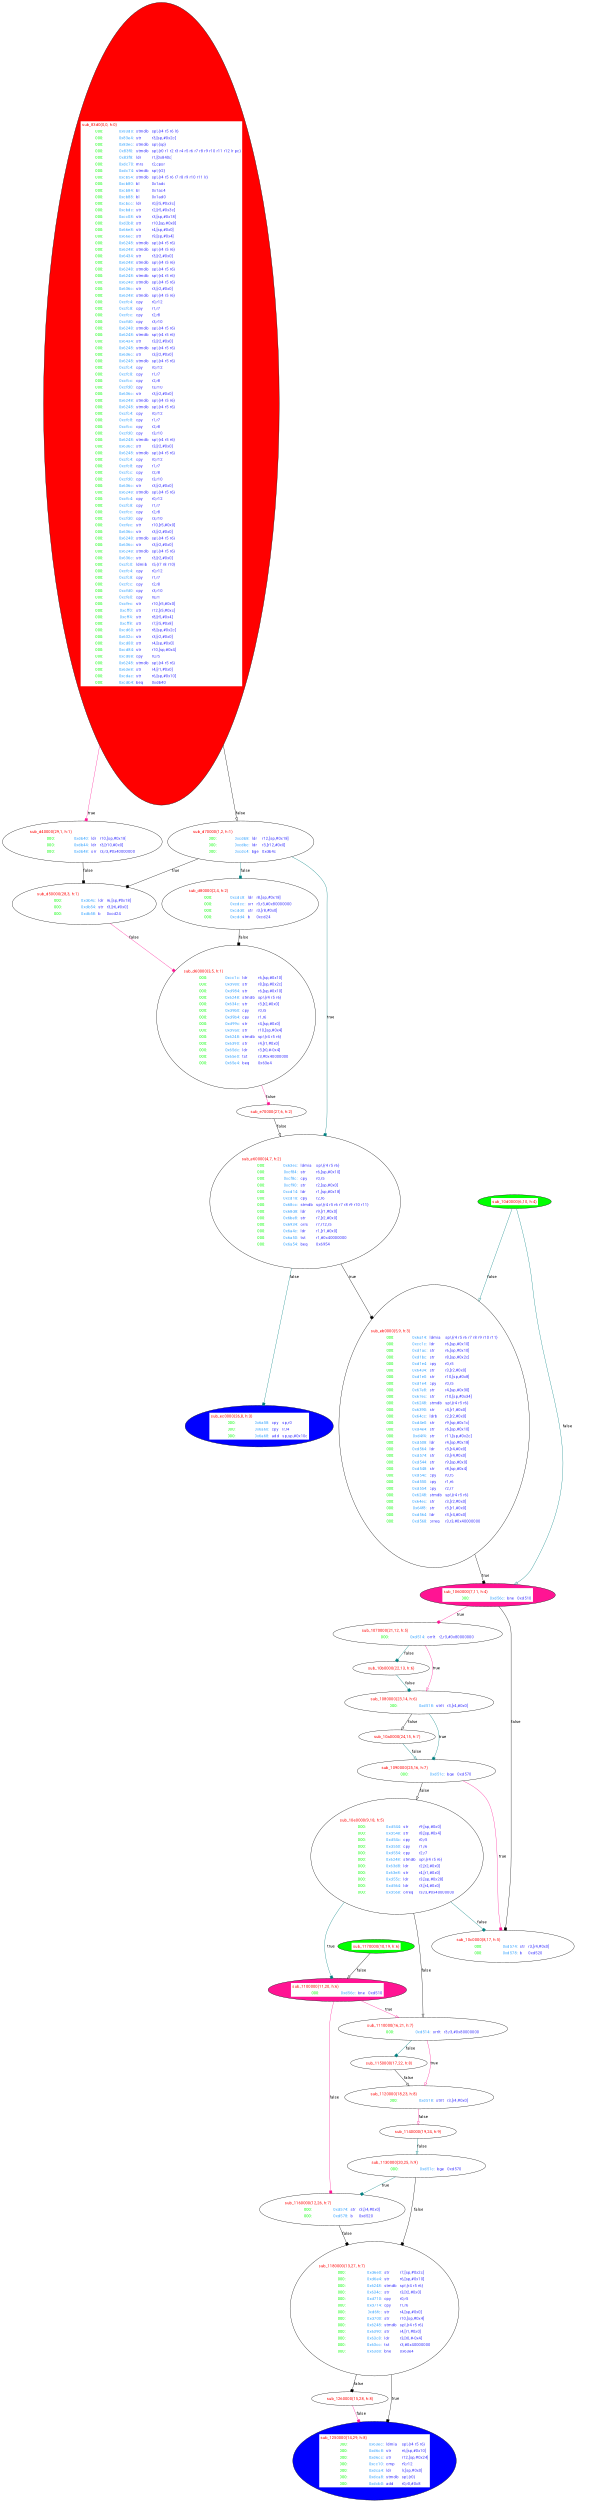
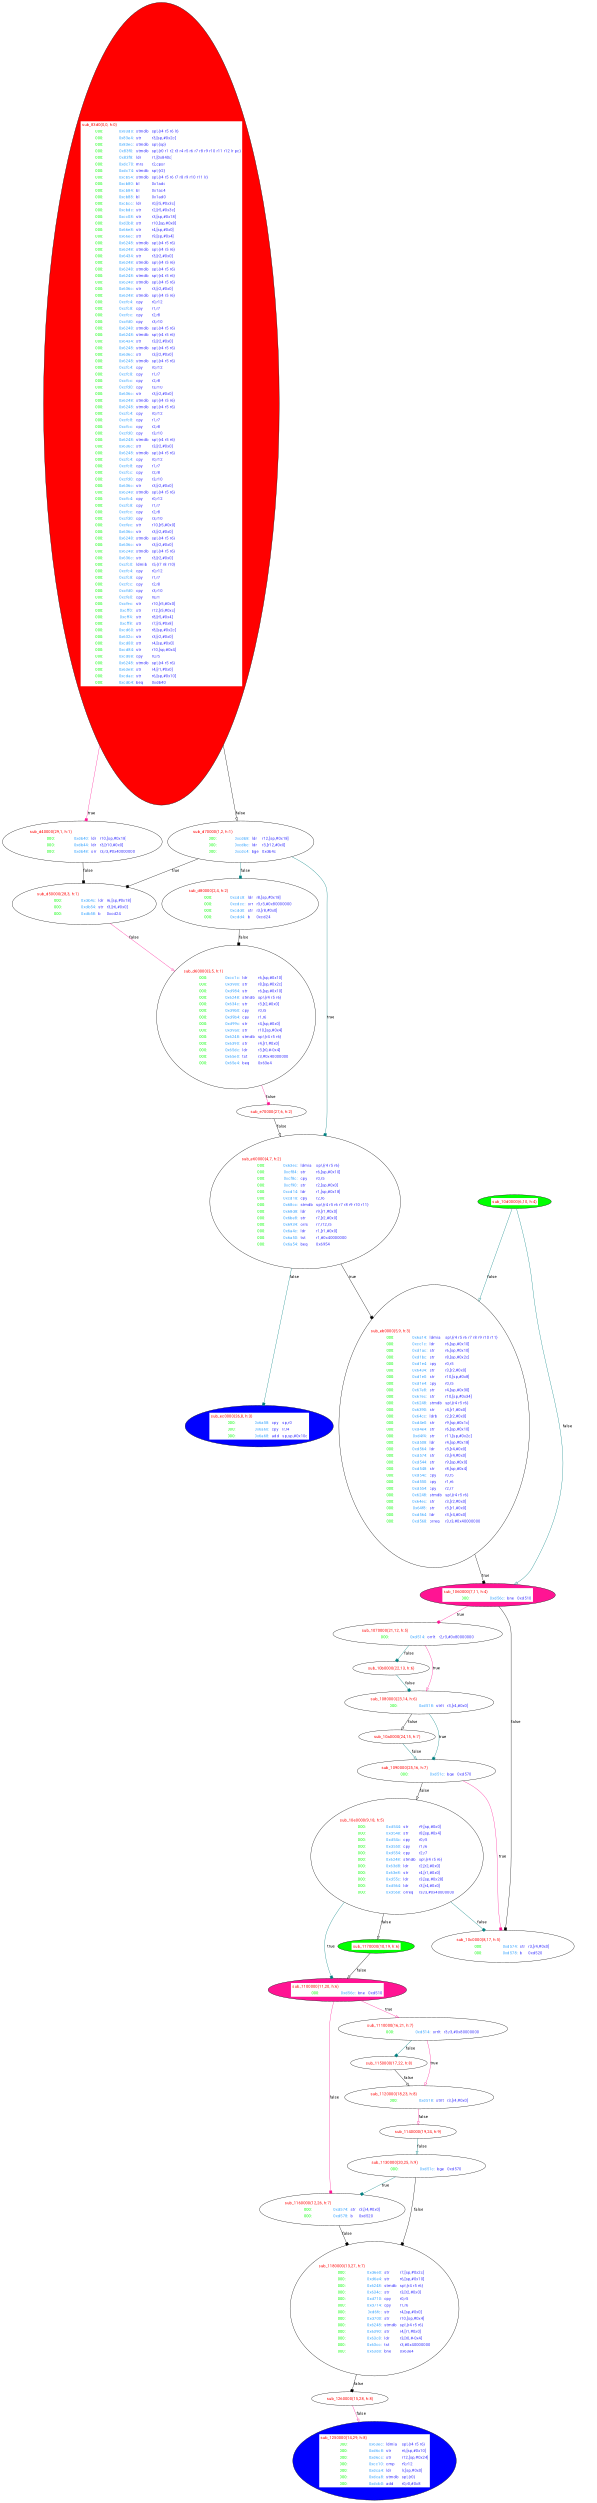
edge "sub_d50000(28,3, h:1)" -> "sub_d60000(3,5, h:1)": arrowhead box -> onormal
edge "sub_10e0000(9,18, h:5)" -> "sub_1110000(16,21, h:7)": now "sub_10e0000(9,18, h:5)" -> "sub_1170000(10,19, h:6)"
edge "sub_1180000(13,27, h:7)" -> "sub_1250000(14,29, h:8)": removed, label "true"
edge "sub_1260000(15,28, h:8)" -> "sub_1250000(14,29, h:8)": arrowhead box -> onormal
